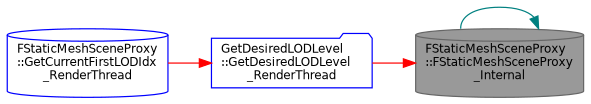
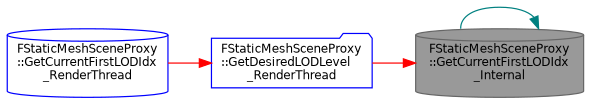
node "GetDesiredLODLevel ::GetDesiredLODLevel _RenderThread": label "GetDesiredLODLevel ::GetDesiredLODLevel _RenderThread" -> "FStaticMeshSceneProxy ::GetDesiredLODLevel _RenderThread"
node "FStaticMeshSceneProxy ::FStaticMeshSceneProxy _Internal": label "FStaticMeshSceneProxy ::FStaticMeshSceneProxy _Internal" -> "FStaticMeshSceneProxy ::GetCurrentFirstLODIdx _Internal"
